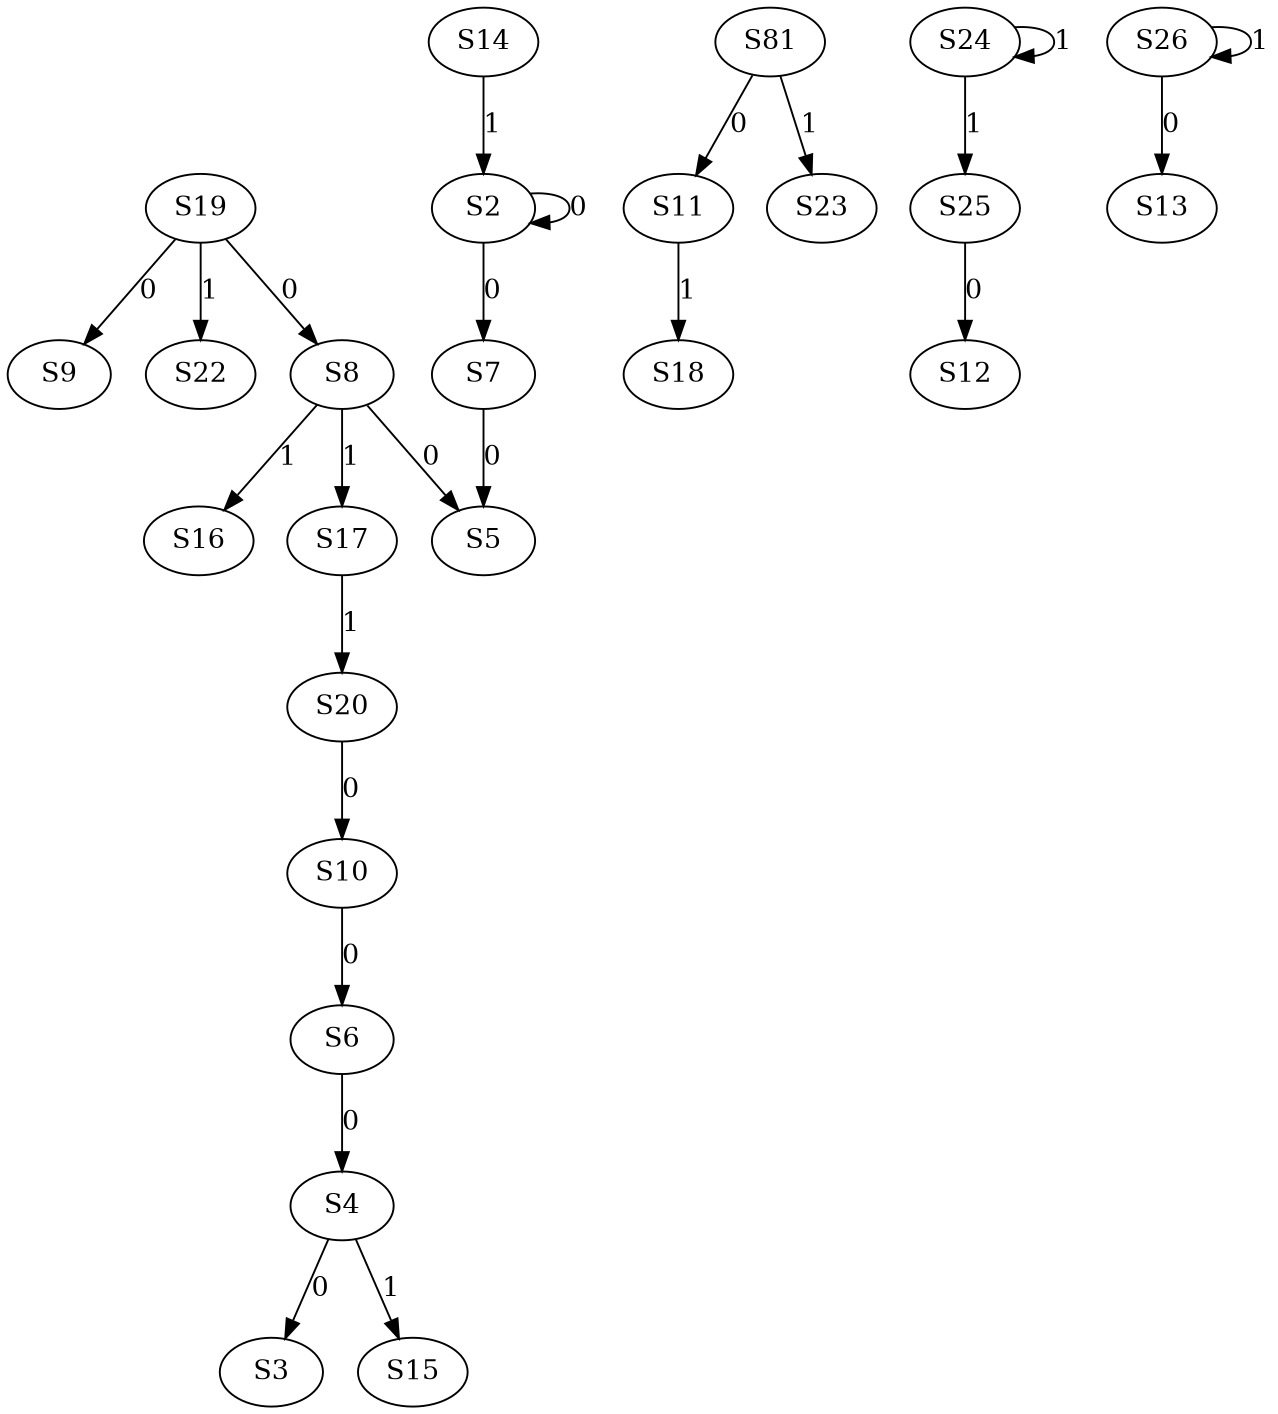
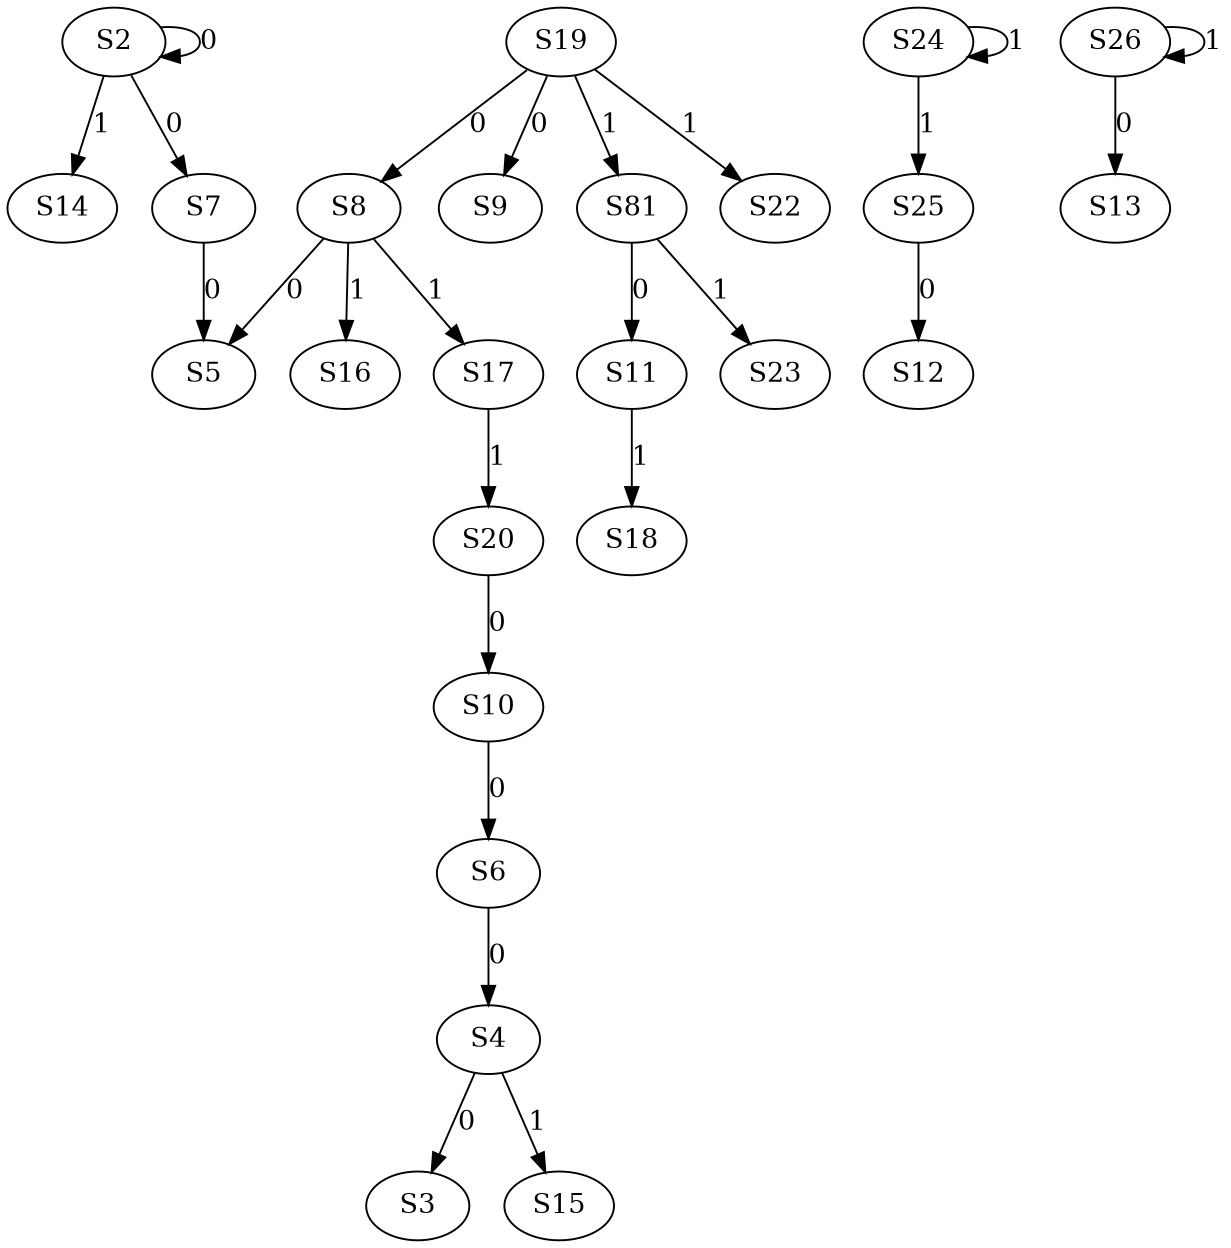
edge "S14" -> "S2": reversed
edge "S19" -> "S81": added, label "1"
